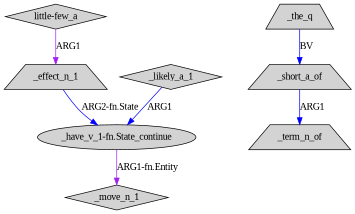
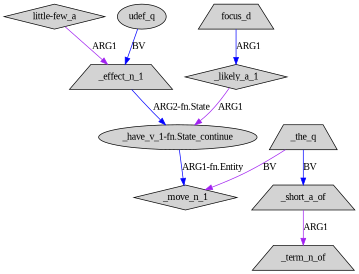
node "udef_q": added
node "focus_d": added
edge "_likely_a_1" -> "_have_v_1-fn.State_continue": color blue -> purple
edge "_short_a_of" -> "_term_n_of": color blue -> purple
edge "_have_v_1-fn.State_continue" -> "_move_n_1": color purple -> blue
edge "_the_q" -> "_move_n_1": added, label "BV"
